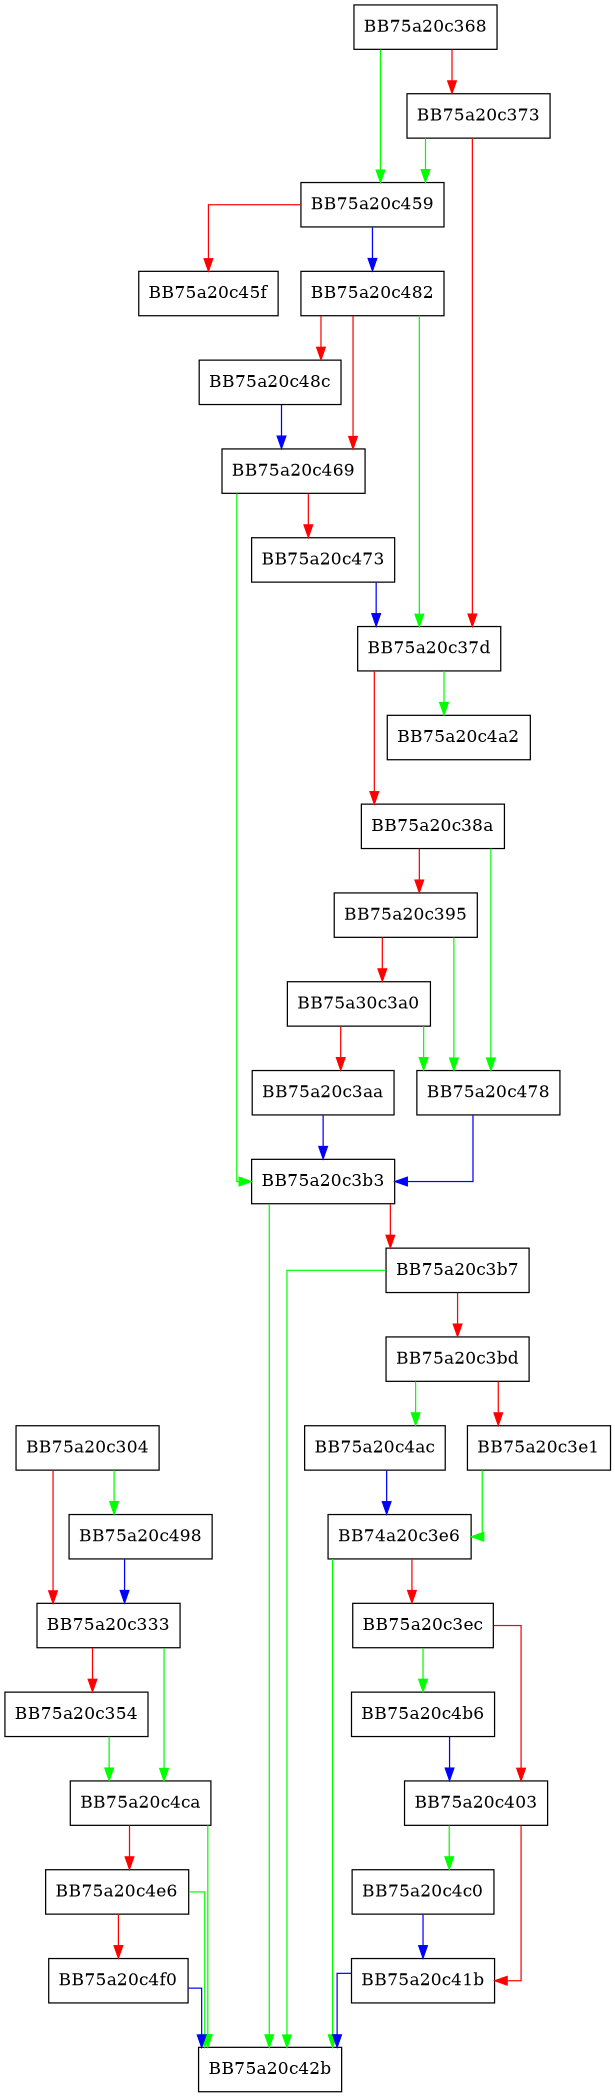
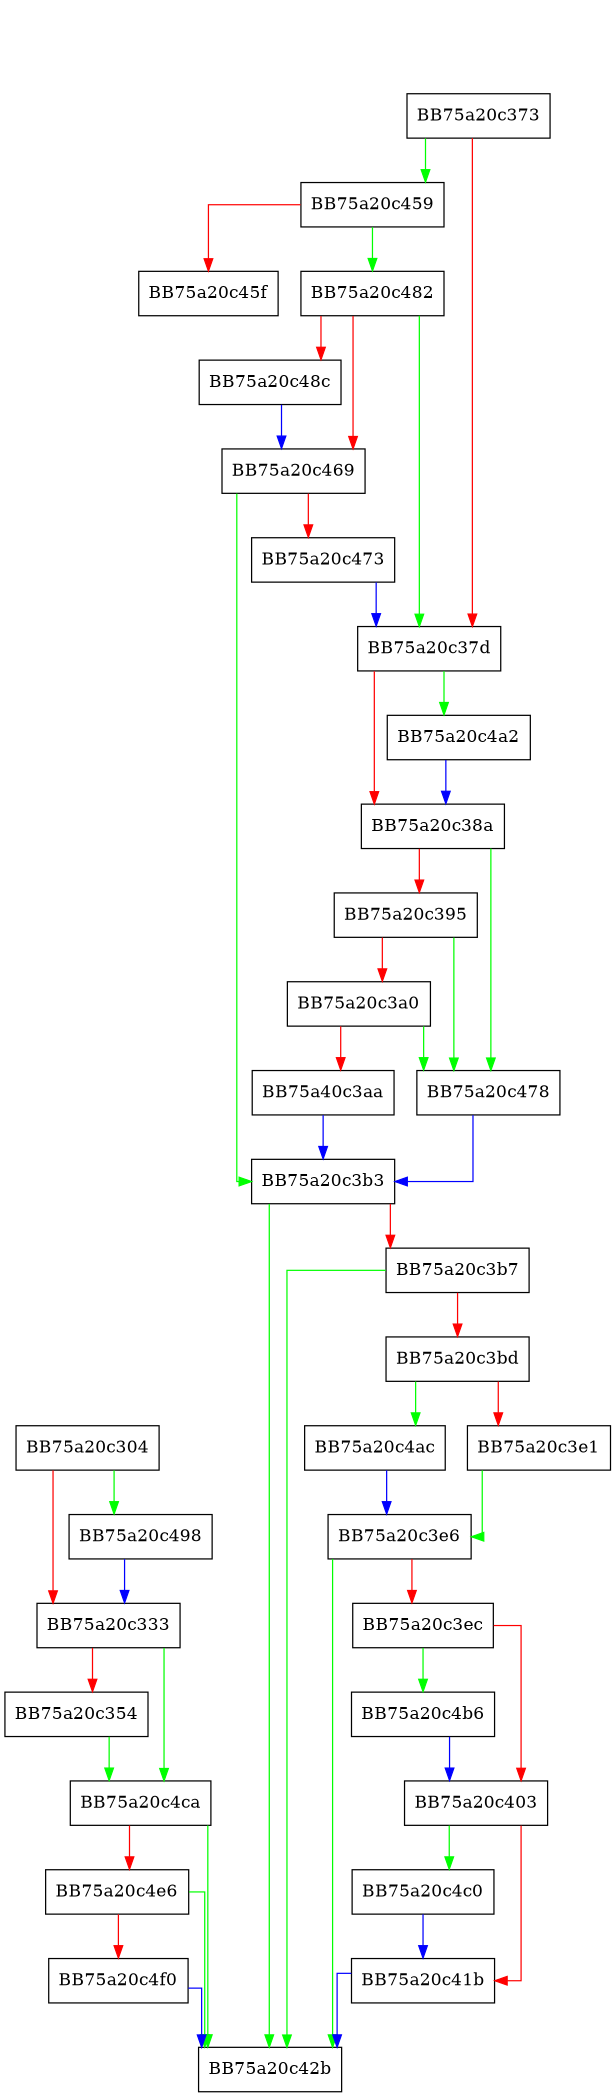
node "BB75a20c368": removed
edge "BB75a20c459" -> "BB75a20c482": color blue -> green
edge "BB75a20c4a2" -> "BB75a20c38a": added
node "BB75a30c3a0": label "BB75a30c3a0" -> "BB75a20c3a0"
node "BB75a20c3aa": label "BB75a20c3aa" -> "BB75a40c3aa"
node "BB74a20c3e6": label "BB74a20c3e6" -> "BB75a20c3e6"
